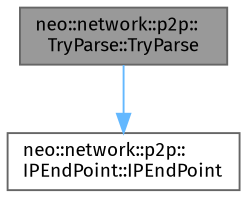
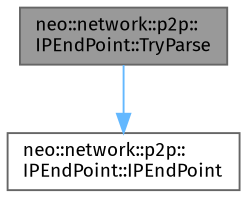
node "neo::network::p2p:: TryParse::TryParse": label "neo::network::p2p:: TryParse::TryParse" -> "neo::network::p2p:: IPEndPoint::TryParse"
